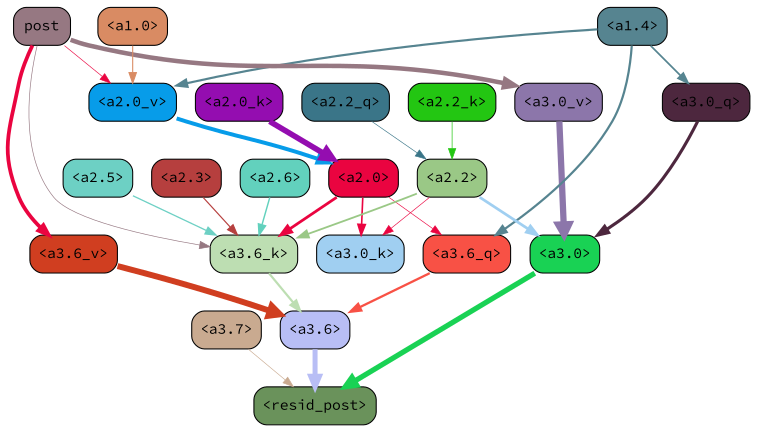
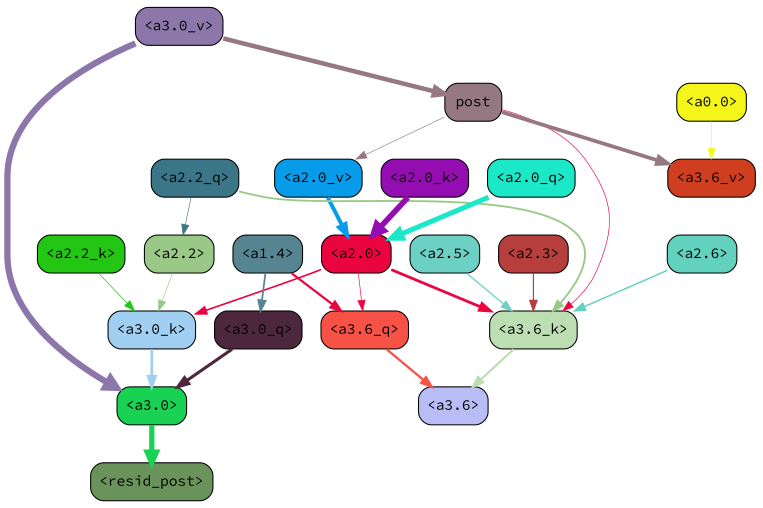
node "<a1.0>": removed
edge "<a1.4>" -> "<a2.0_v>": removed
edge "post" -> "<a2.0_v>": color #ea0440 -> #967882
edge "post" -> "<a3.0_v>": reversed
node "<a0.0>": added
edge "<a2.2_k>" -> "<a2.2>": now "<a2.2_k>" -> "<a3.0_k>"
edge "post" -> "<a3.6_v>": color #ea0440 -> #967882
edge "<a1.4>" -> "<a3.6_q>": color #568490 -> #ea0440
node "<a2.0_q>": added
edge "post" -> "<a3.6_k>": color #967882 -> #ea0440
edge "<a2.2>" -> "<a3.0_k>": color #ea0440 -> #9ac886
edge "<a2.2>" -> "<a3.6_k>": now "<a2.2_q>" -> "<a3.6_k>"
edge "<a2.2>" -> "<a3.0>": now "<a3.0_k>" -> "<a3.0>"
edge "<a3.6_v>" -> "<a3.6>": removed
node "<a3.7>": removed
edge "<a3.6>" -> "<resid_post>": removed
